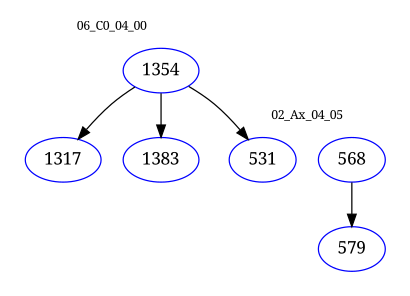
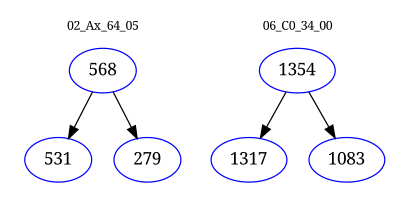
cluster "06_C0_04_00": label "06_C0_04_00" -> "06_C0_34_00"
edge "1354" -> "531": now "568" -> "531"
cluster "02_Ax_04_05": label "02_Ax_04_05" -> "02_Ax_64_05"
node "1383": label "1383" -> "1083"
node "579": label "579" -> "279"
